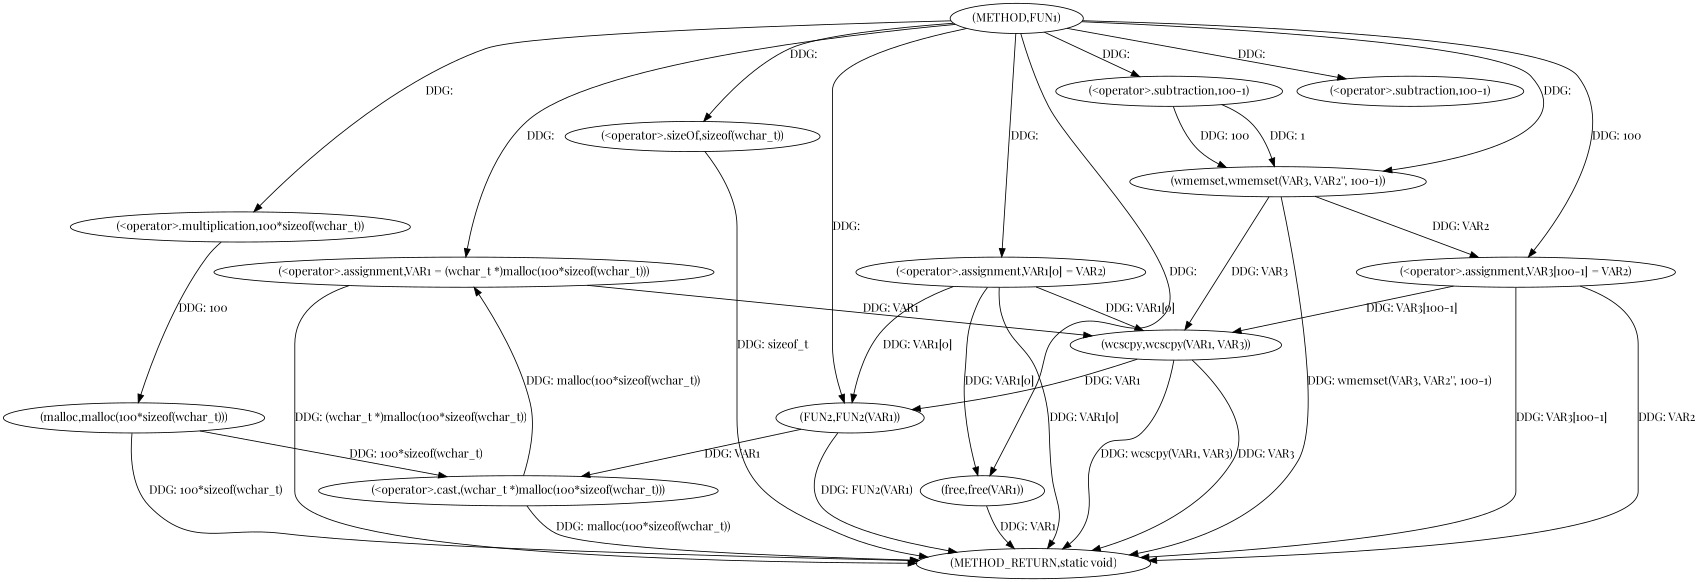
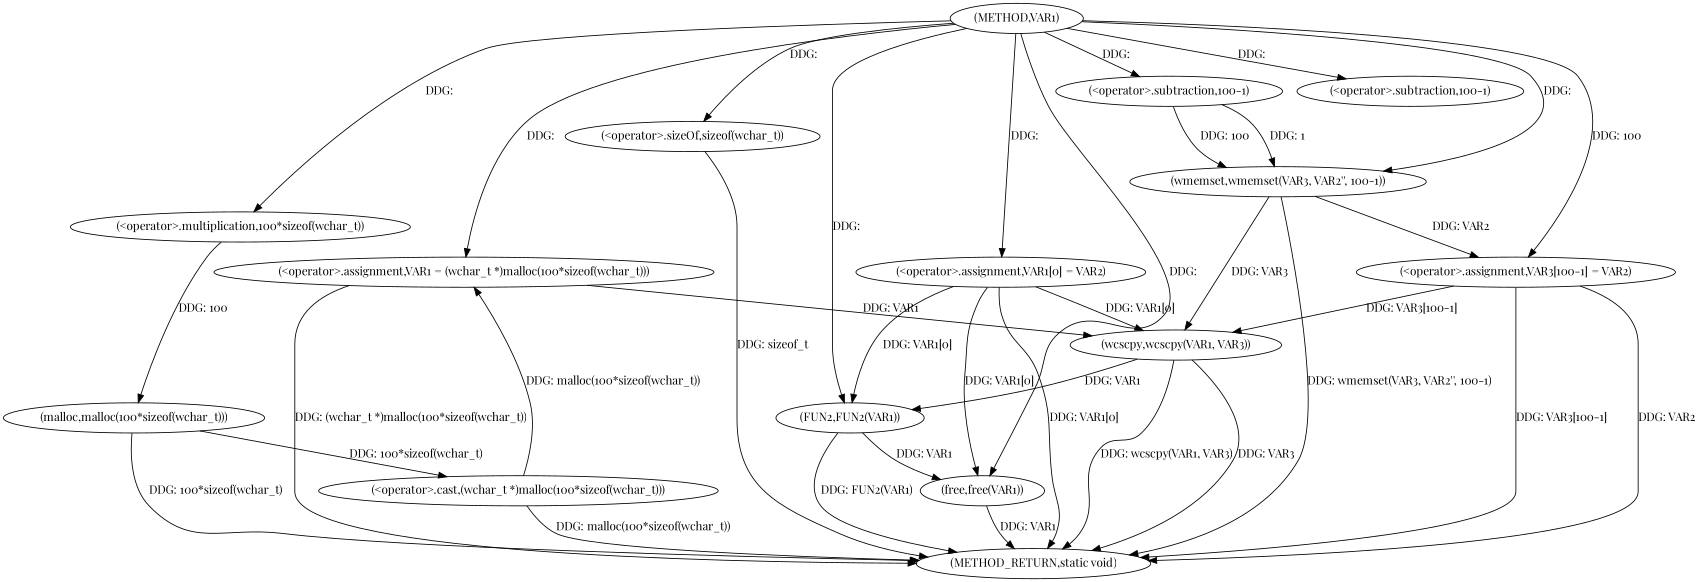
node "(METHOD,FUN1)": label "(METHOD,FUN1)" -> "(METHOD,VAR1)"
edge "(FUN2,FUN2(VAR1))" -> "(<operator>.cast,(wchar_t *)malloc(100*sizeof(wchar_t)))": now "(FUN2,FUN2(VAR1))" -> "(free,free(VAR1))"
